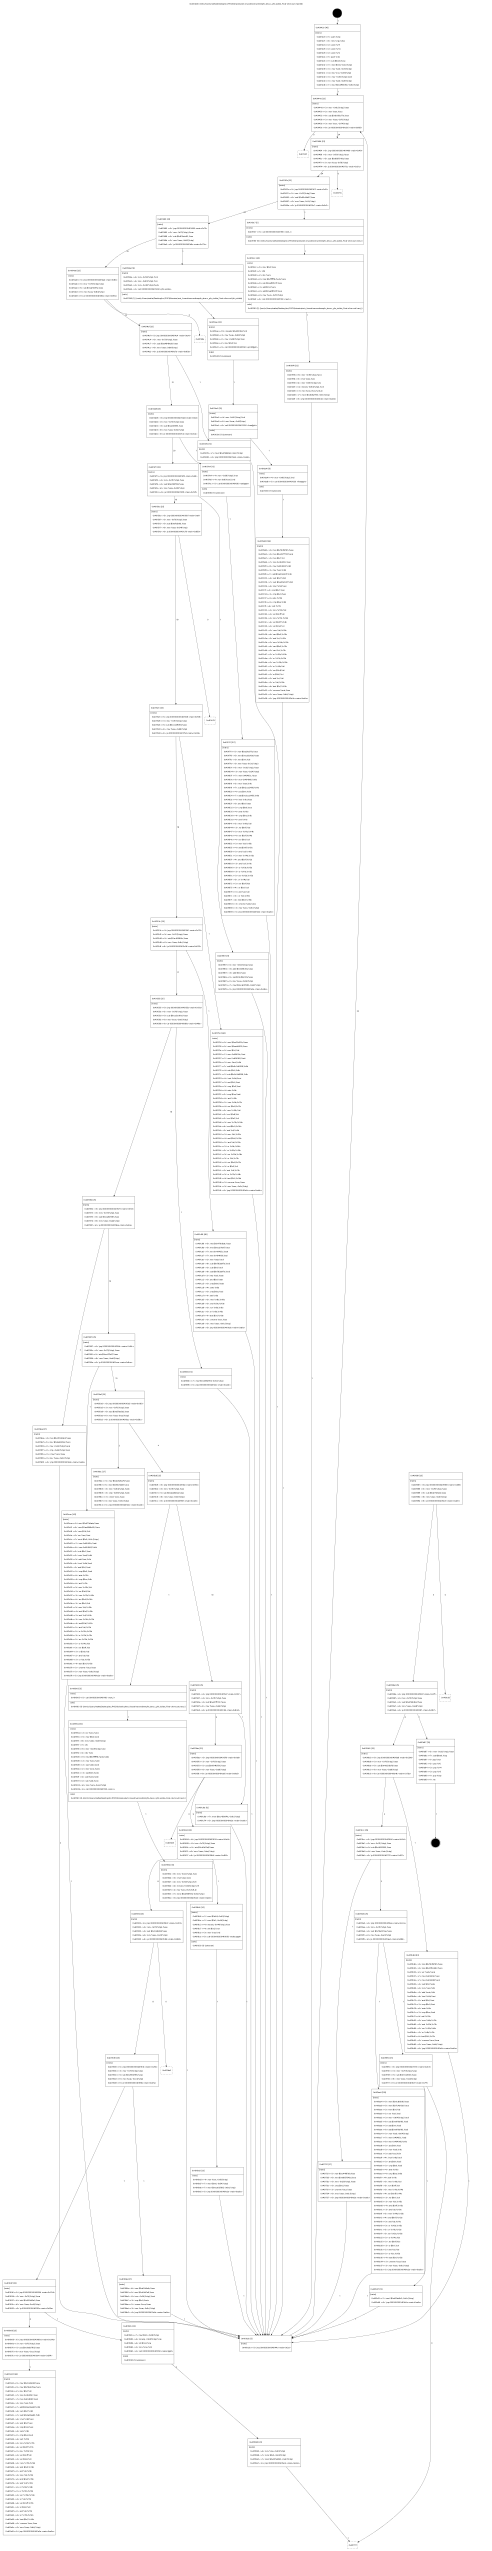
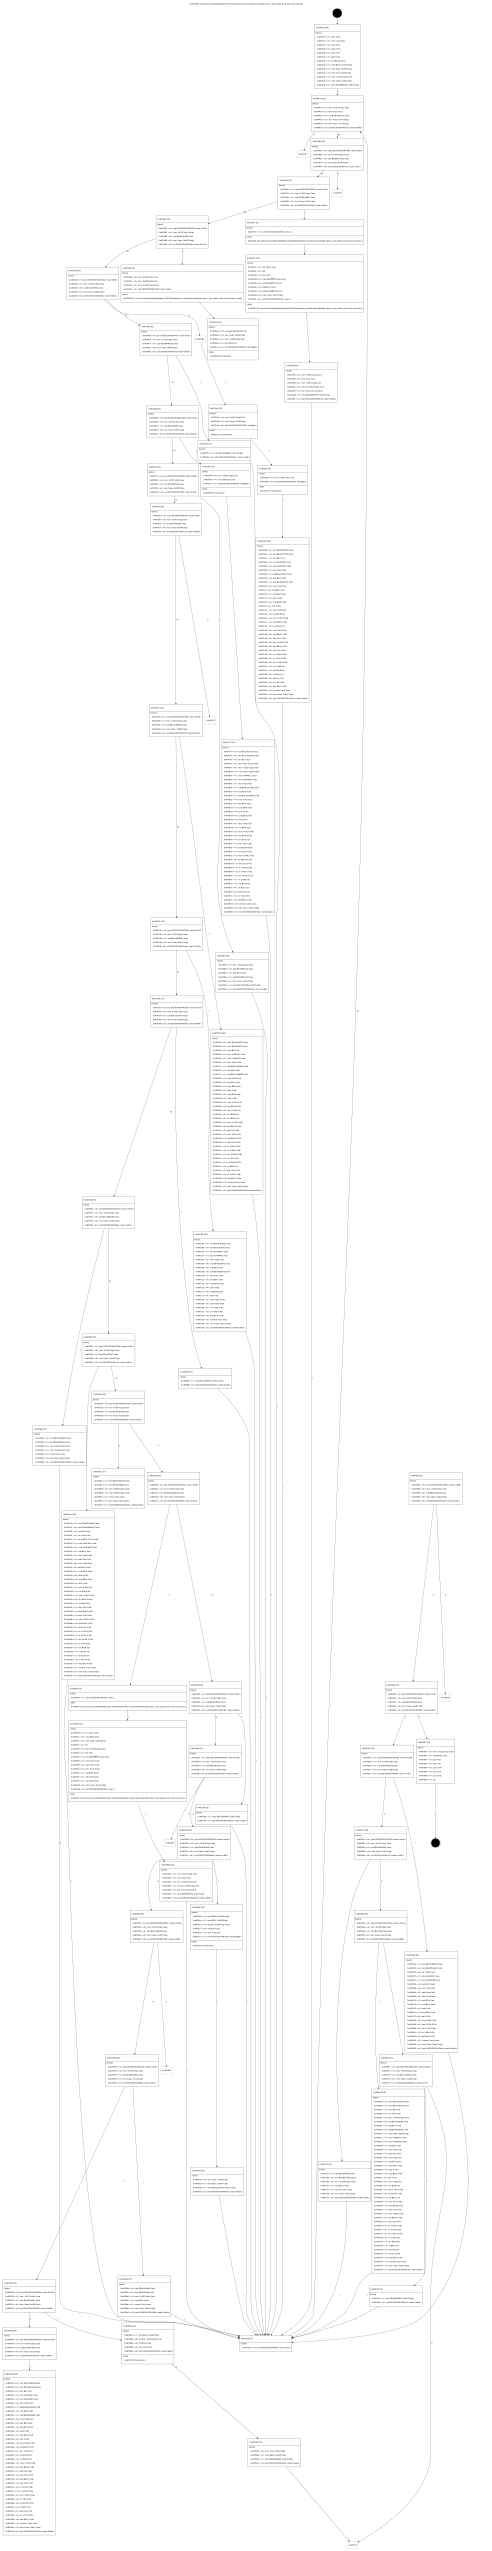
edge "0x401bae [23]" -> "0x401bc5 [15]": now "0x401d9a" -> "0x401bc5 [15]"
